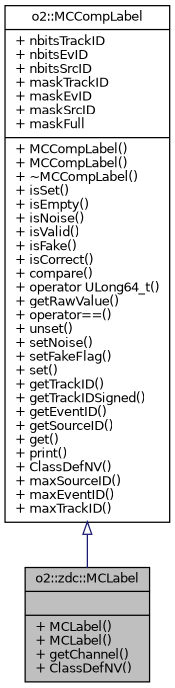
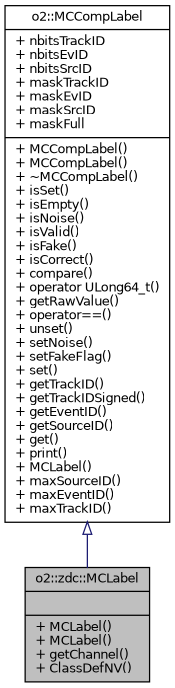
node "o2::MCCompLabel": text "+ ClassDefNV()" -> "+ MCLabel()"
